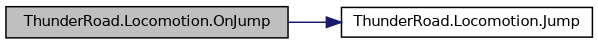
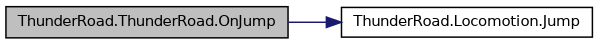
node "ThunderRoad.Locomotion.OnJump": label "ThunderRoad.Locomotion.OnJump" -> "ThunderRoad.ThunderRoad.OnJump"
